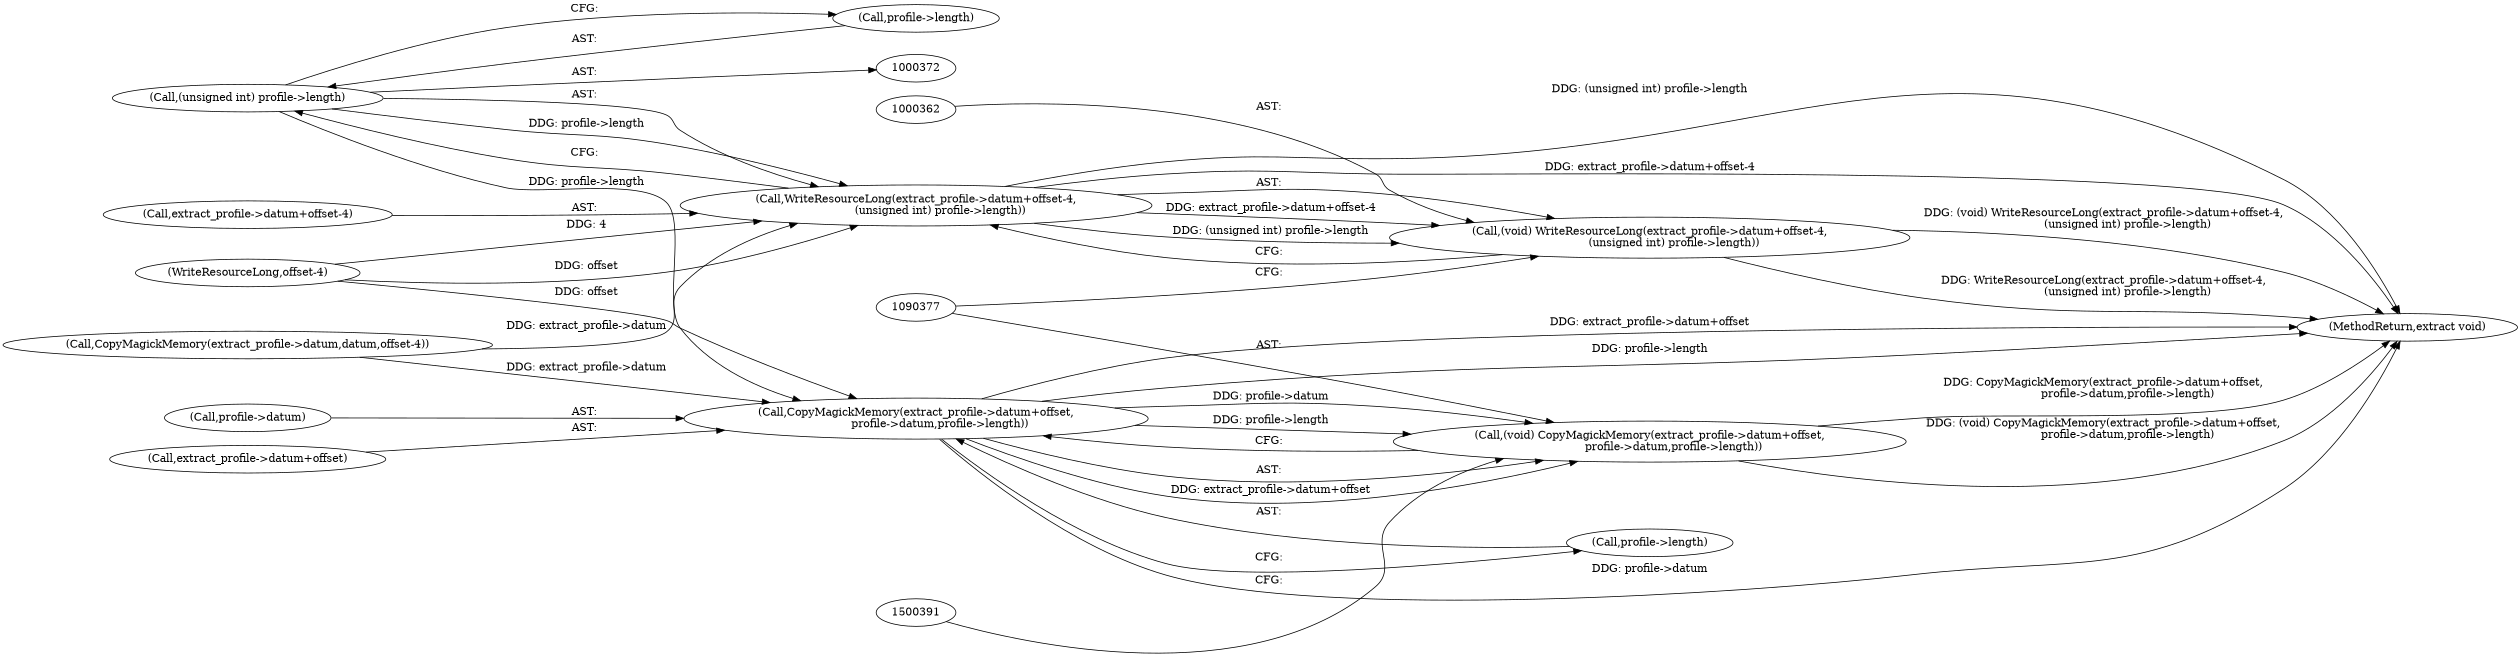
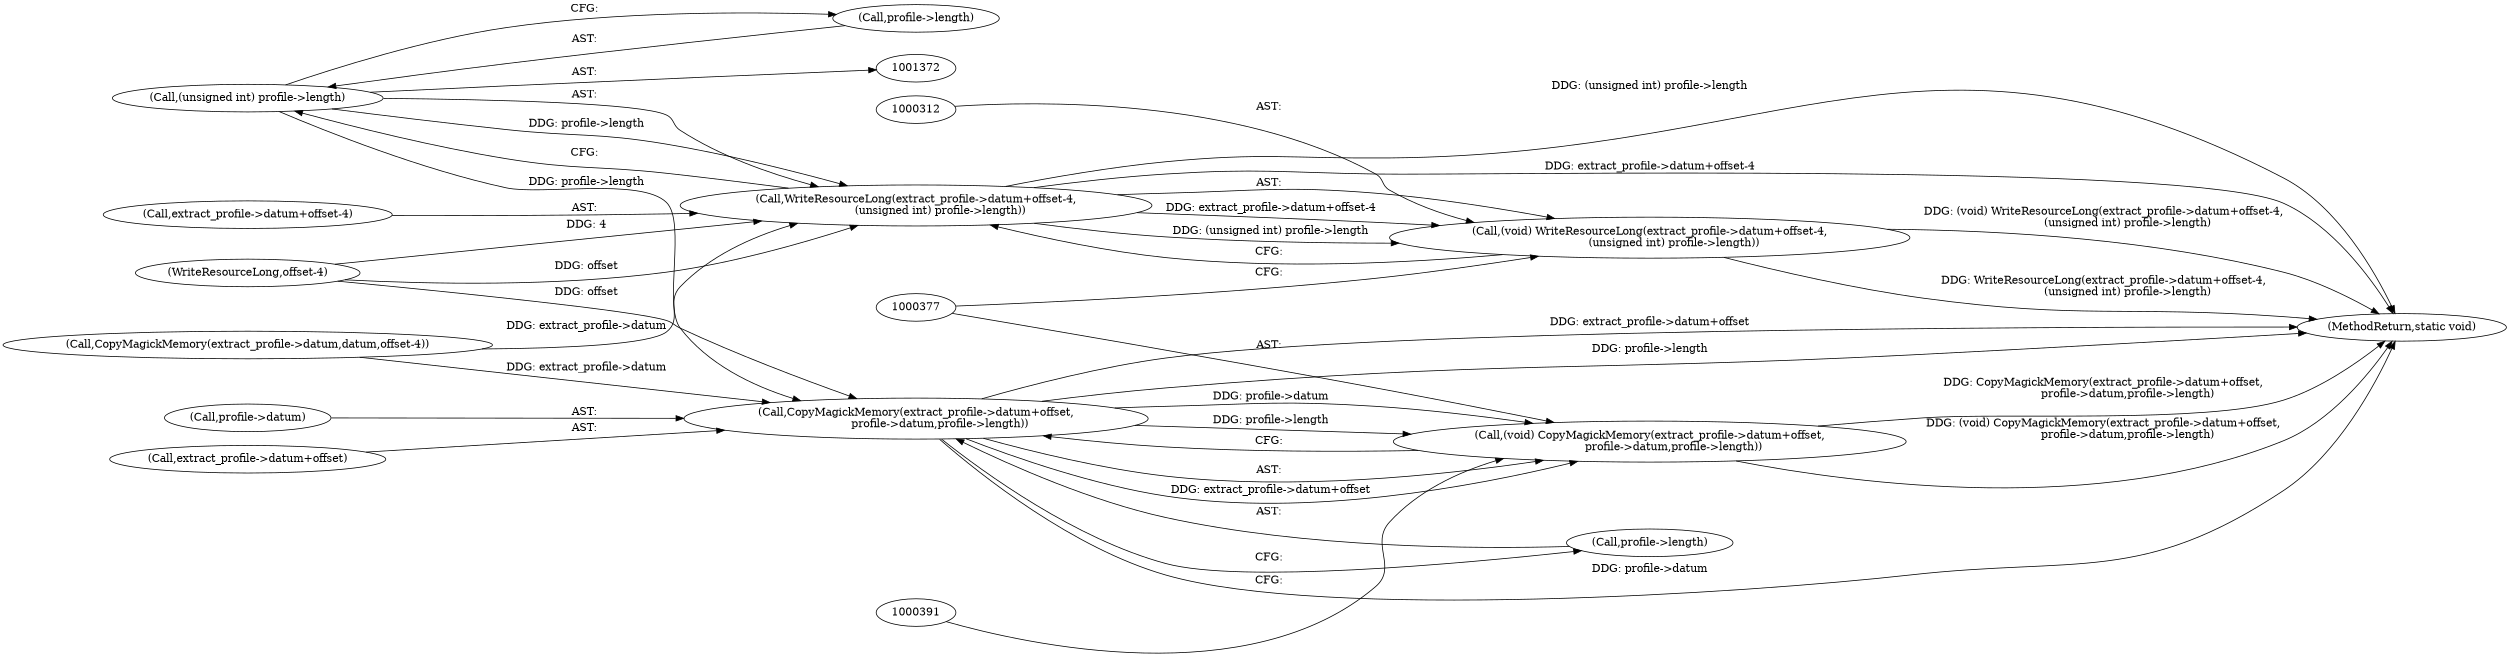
node "1000372": label "1000372" -> "1001372"
node "1000362": label "1000362" -> "1000312"
node "1090377": label "1090377" -> "1000377"
node "(MethodReturn,extract void)": label "(MethodReturn,extract void)" -> "(MethodReturn,static void)"
node "1500391": label "1500391" -> "1000391"
